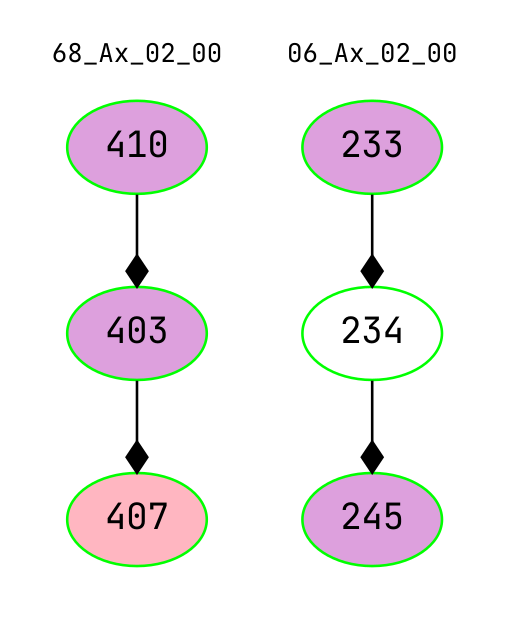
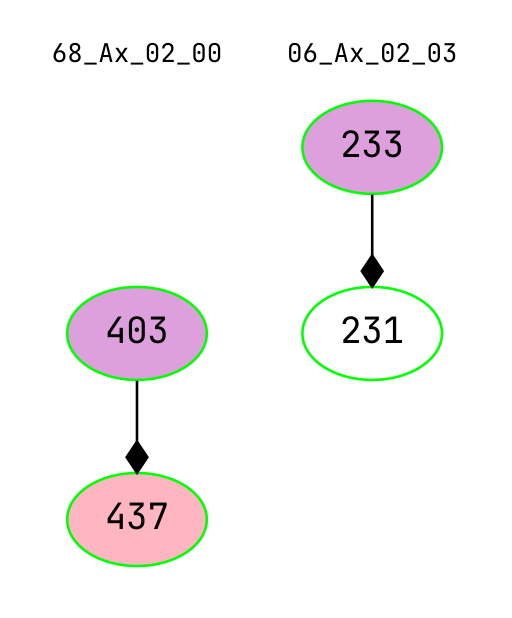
cluster "06_Ax_02_00": label "06_Ax_02_00" -> "06_Ax_02_03"
node "410": removed
node "234": label "234" -> "231"
node "407": label "407" -> "437"
node "245": removed
